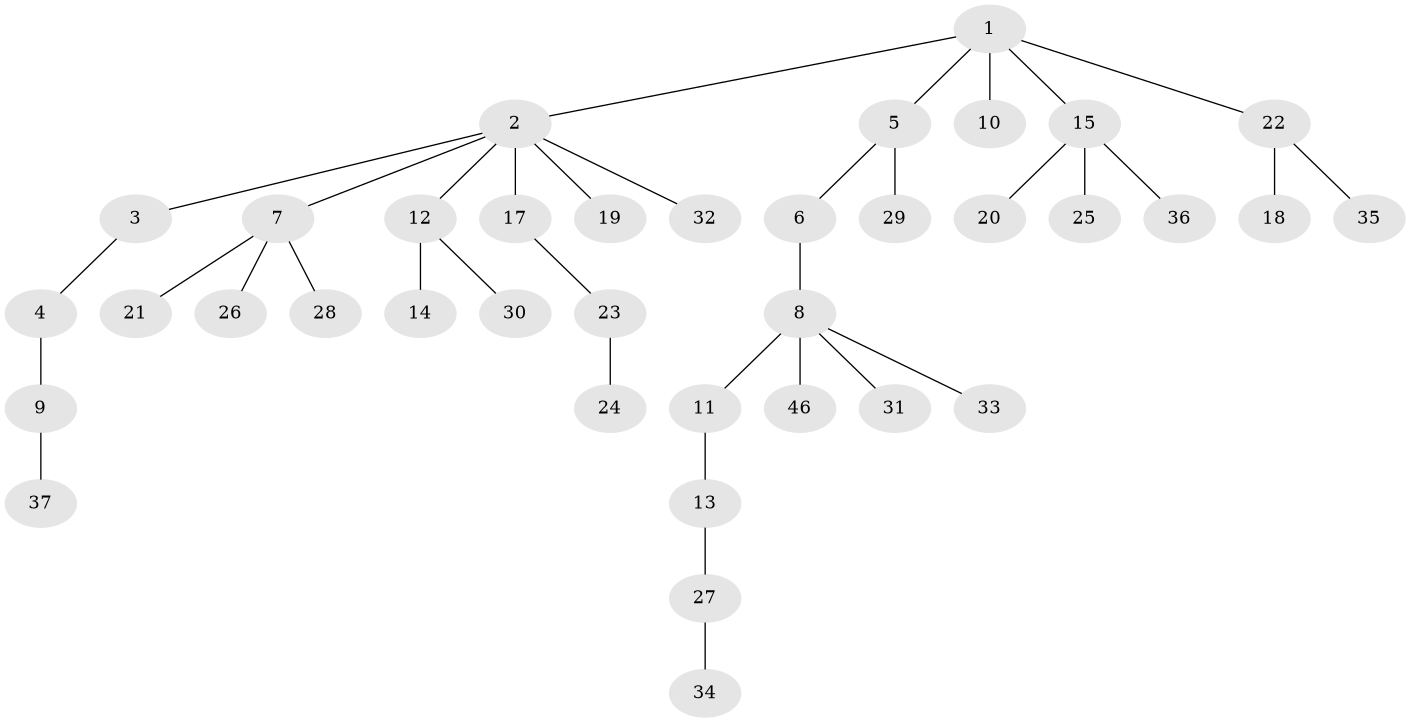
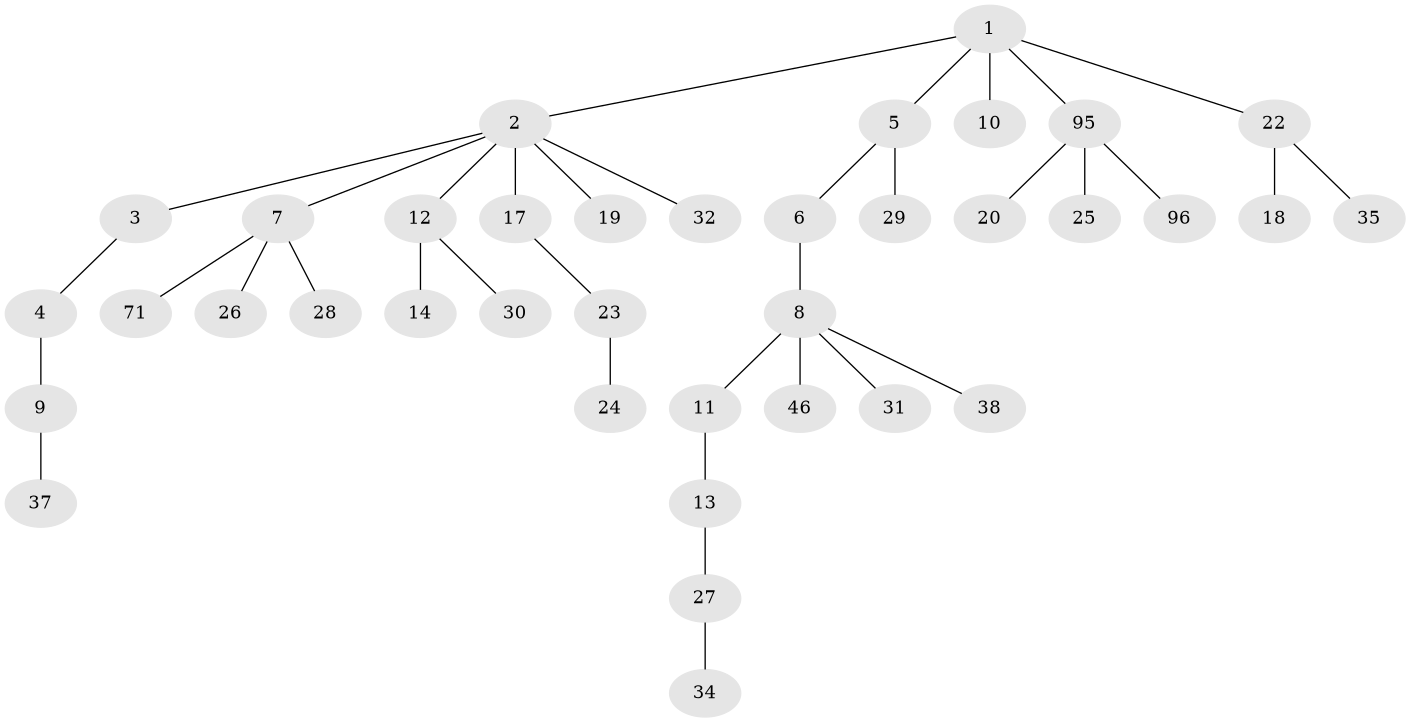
node "15": label "15" -> "95"
node "36": label "36" -> "96"
node "21": label "21" -> "71"
node "33": label "33" -> "38"
